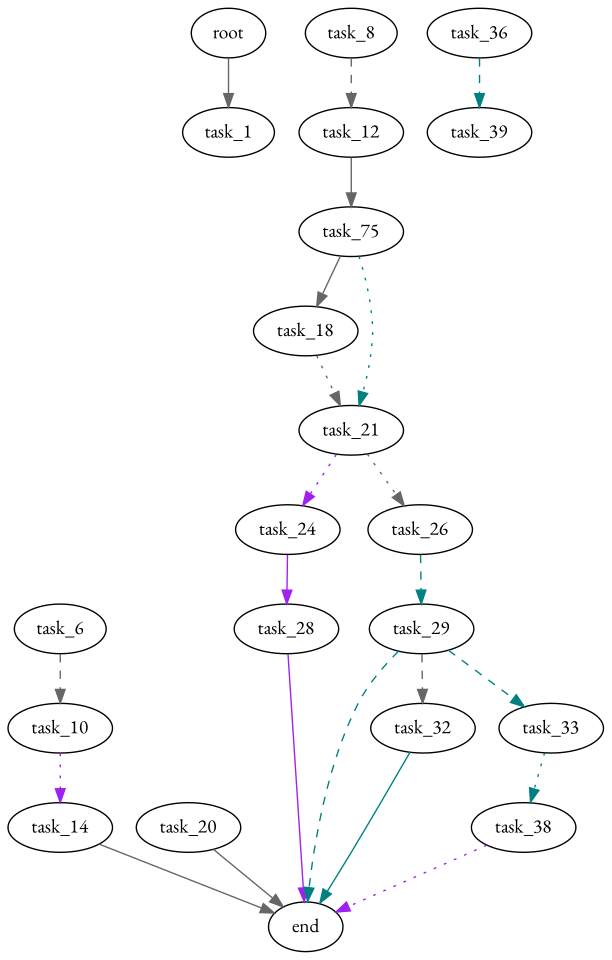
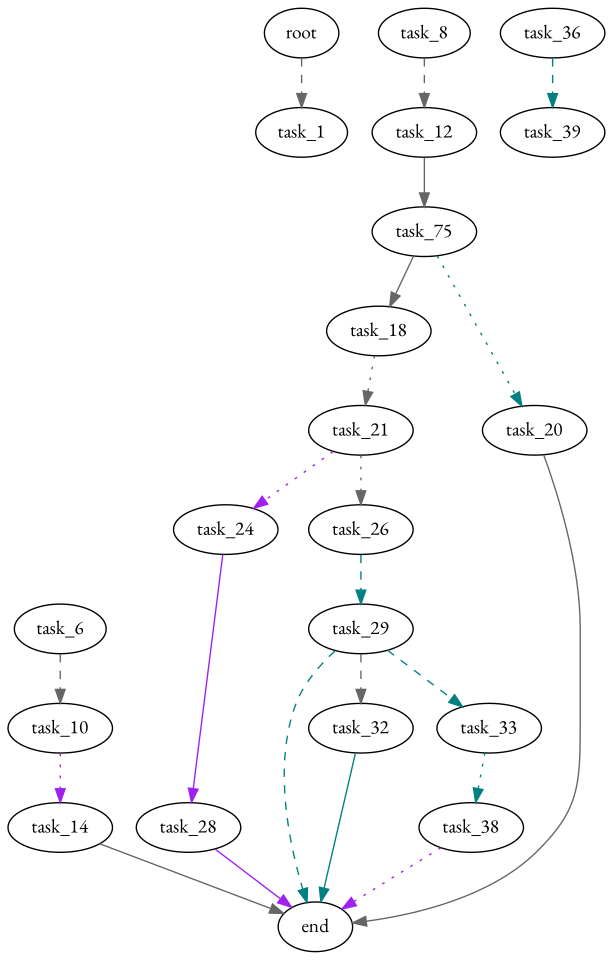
edge "root" -> "task_1": style solid -> dashed
edge "task_75" -> "task_21": now "task_75" -> "task_20"
